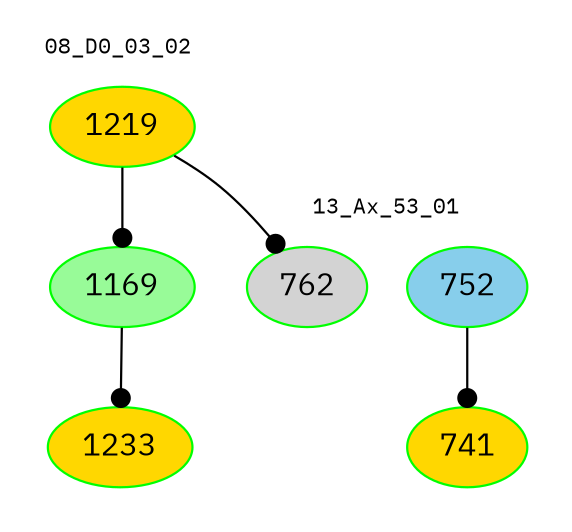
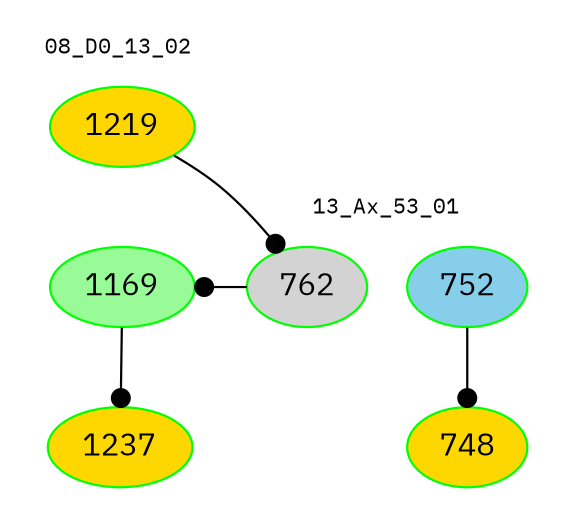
cluster "08_D0_03_02": label "08_D0_03_02" -> "08_D0_13_02"
edge "1219" -> "1169": now "762" -> "1169"
node "1233": label "1233" -> "1237"
node "741": label "741" -> "748"
